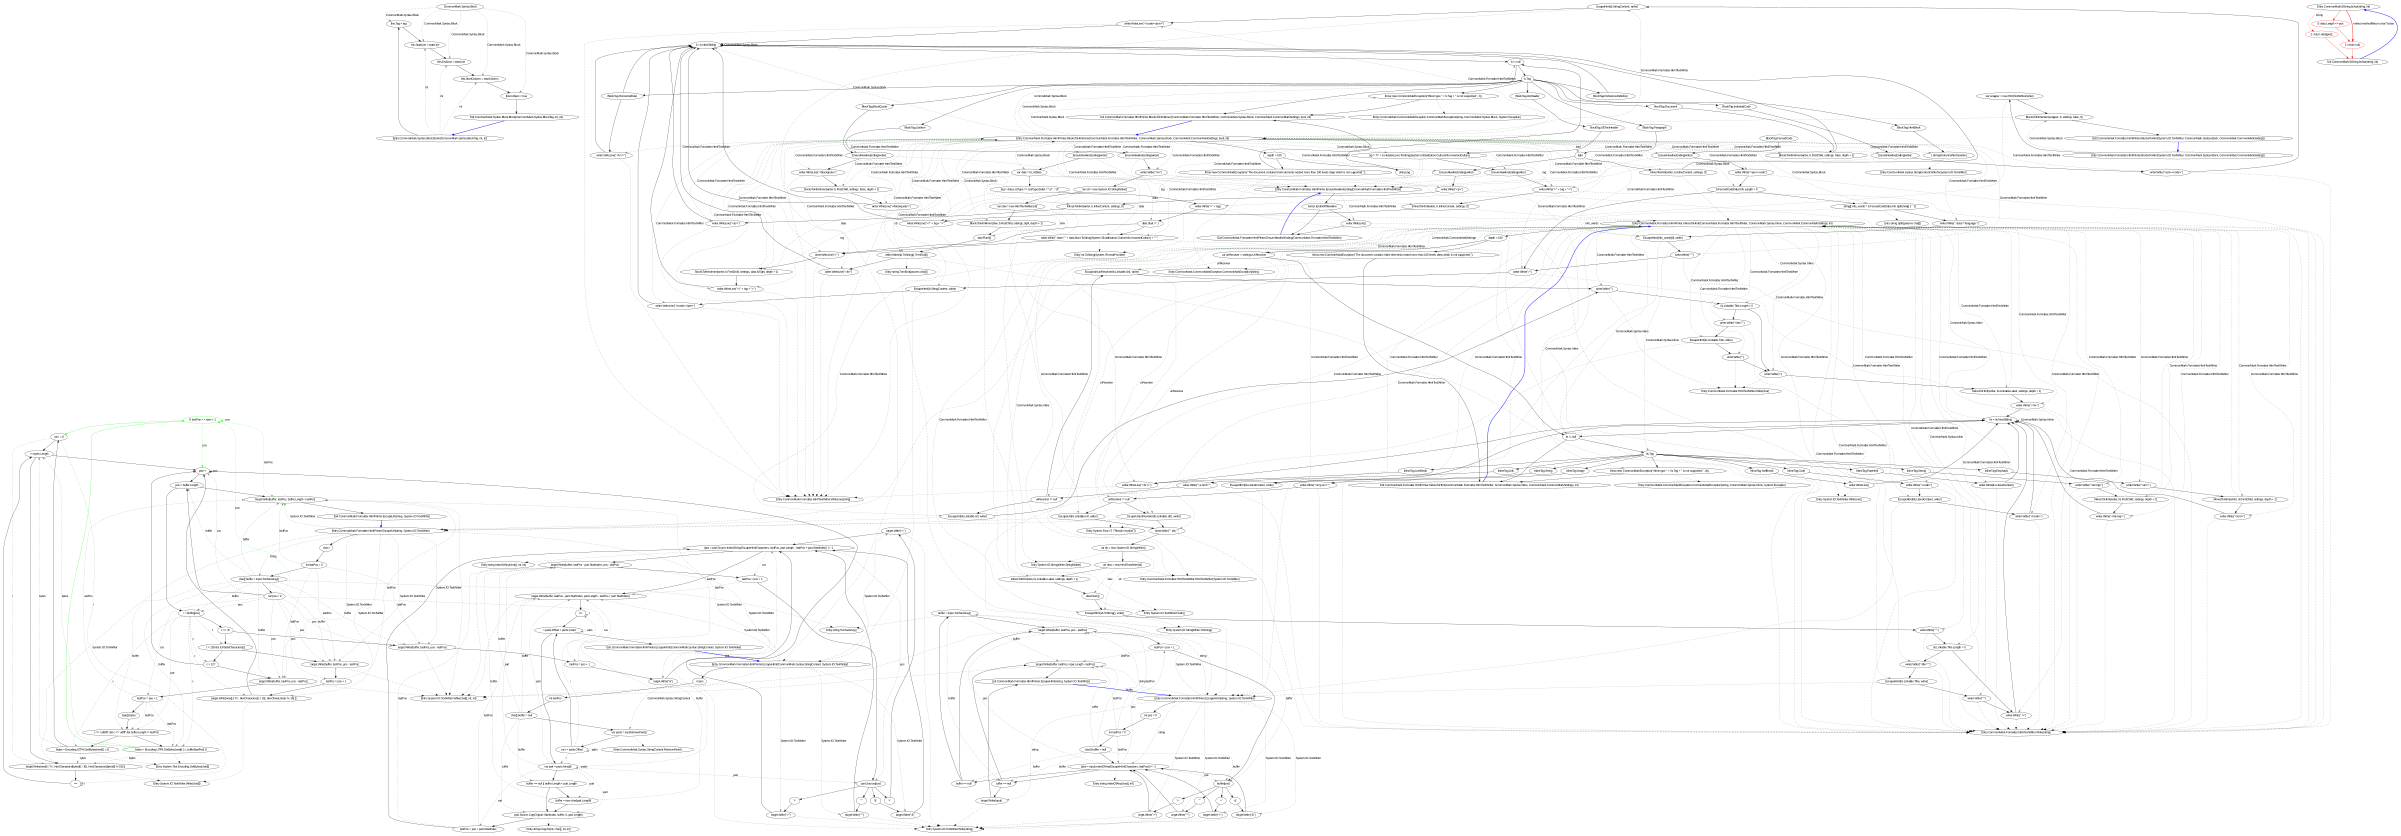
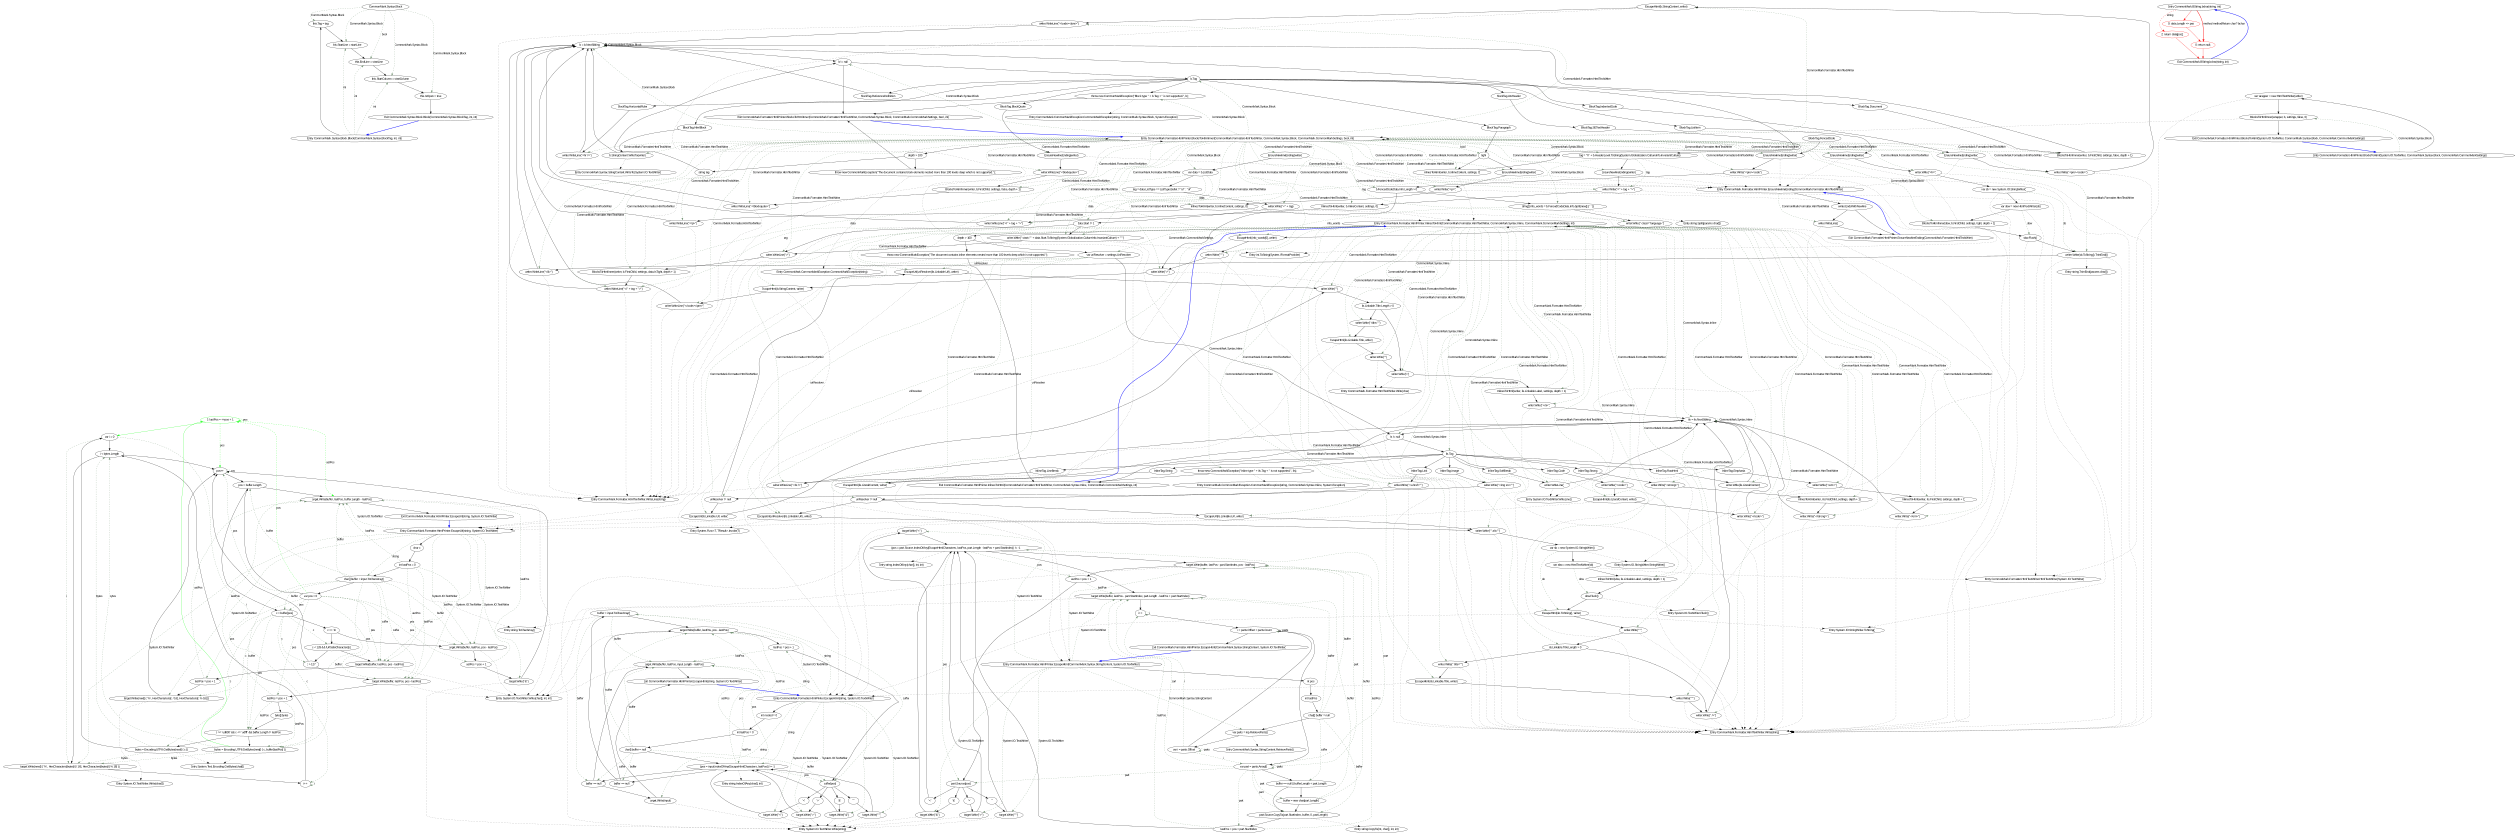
edge "CommonMark.Syntax.Block" -> "this.EndLine = startLine": label "CommonMark.Syntax.Block" -> "bool"
edge "BlockTag.HorizontalRuler" -> "b = b.NextSibling": now "b.StringContent.WriteTo(writer)" -> "b = b.NextSibling"
node "int pos = 0": label "int pos = 0" -> "int nested = 0"
